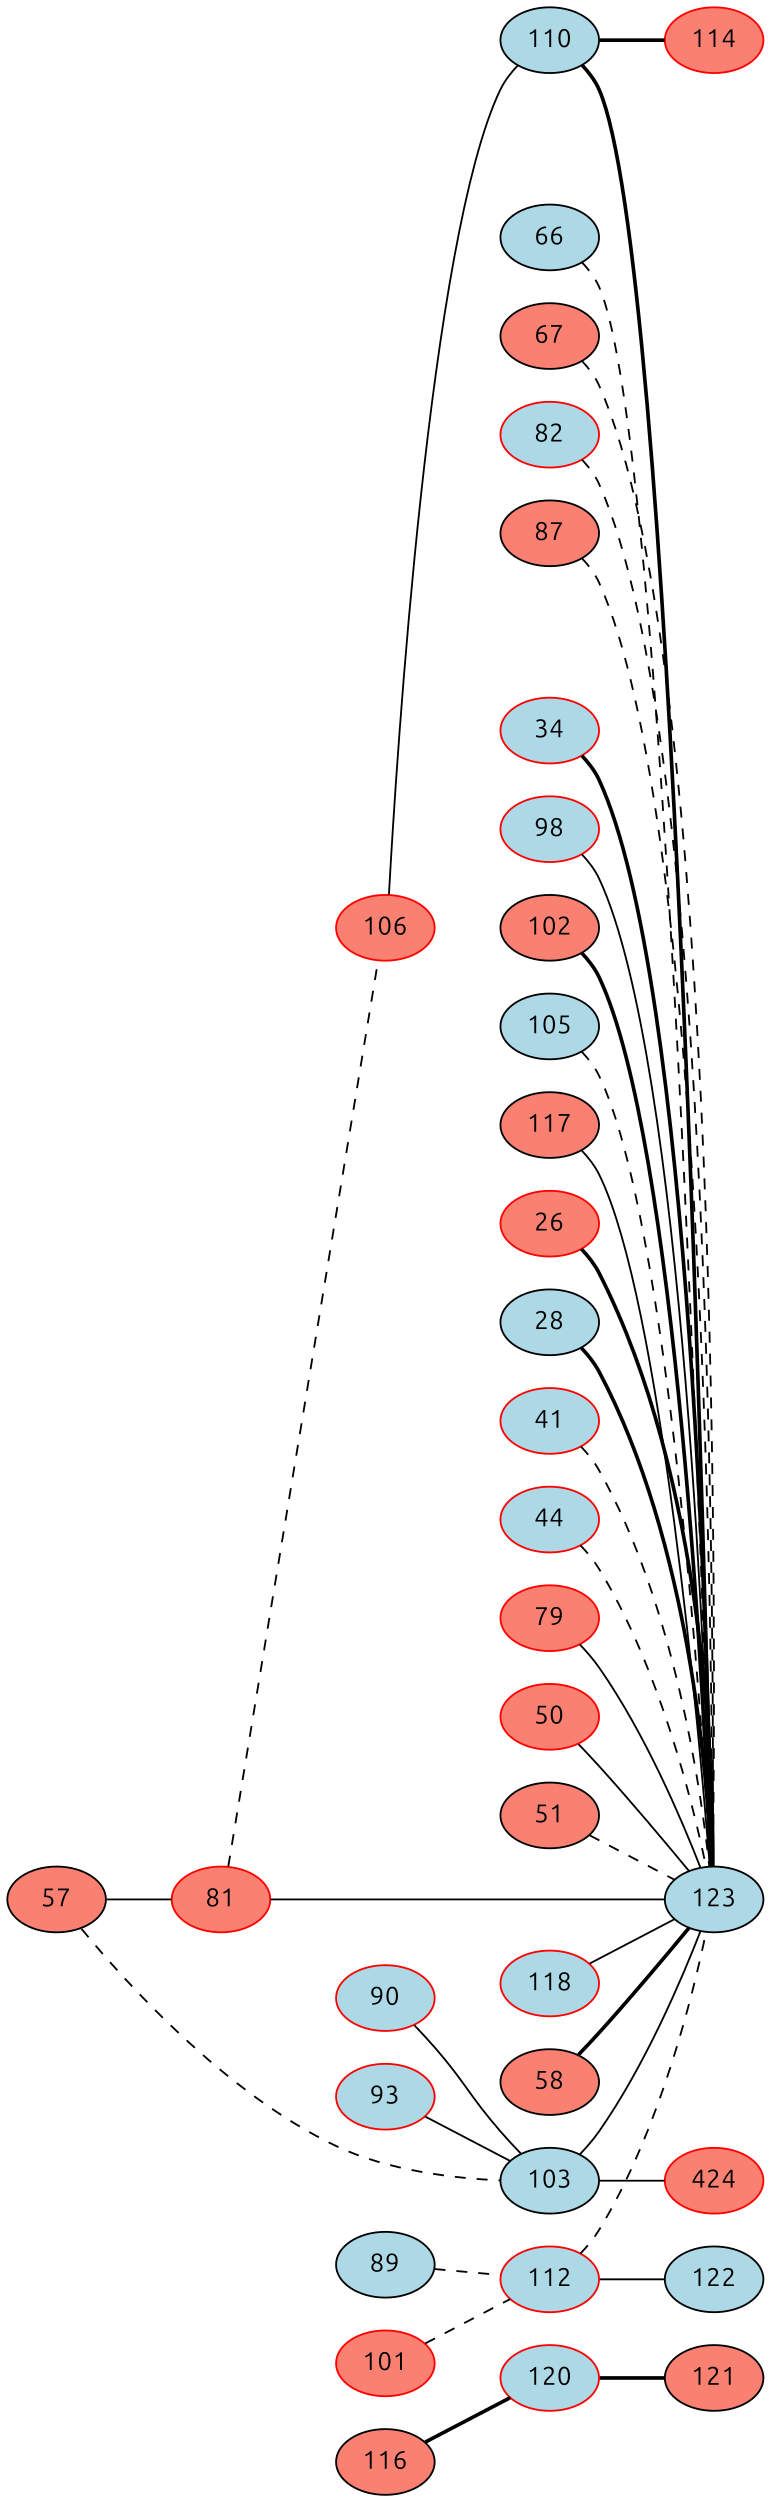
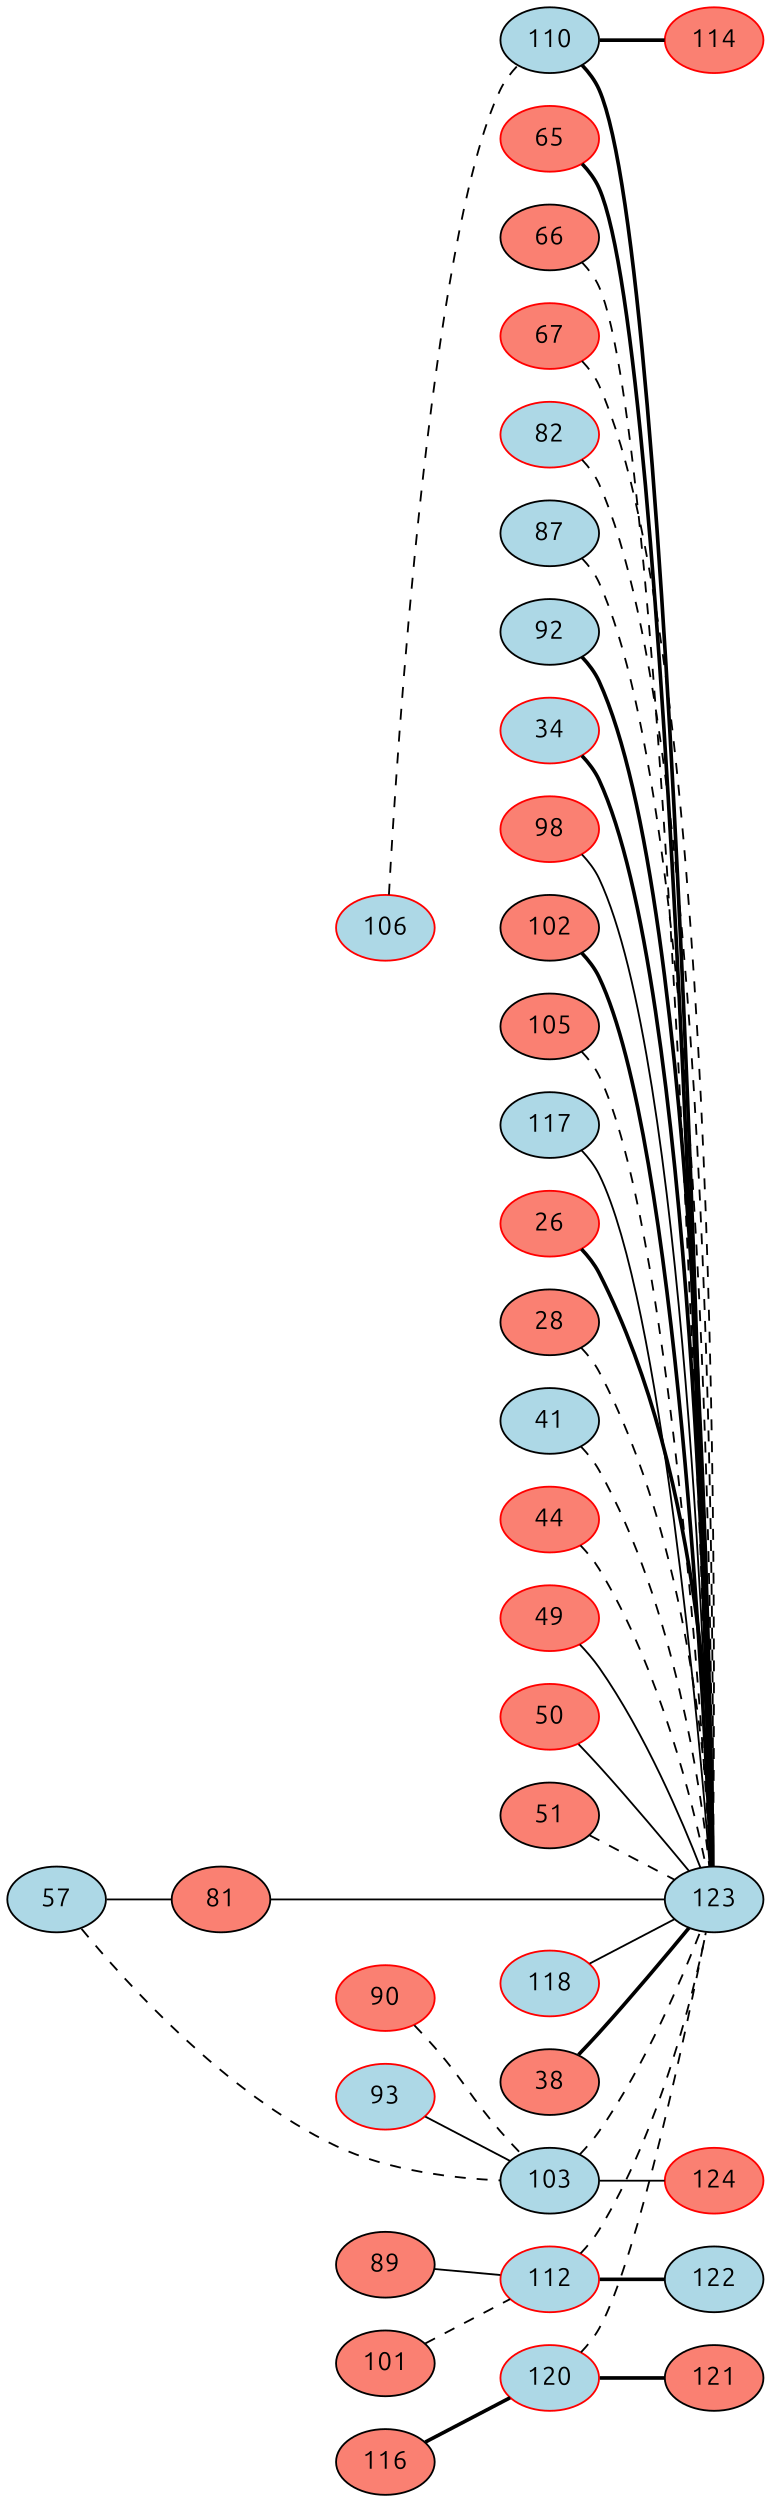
node "65": added
node "66": fillcolor lightblue -> salmon
node "67": color black -> red
edge "110" -- "106": style solid -> dashed
node "87": fillcolor salmon -> lightblue
node "92": added
node "98": fillcolor lightblue -> salmon
node "106": fillcolor salmon -> lightblue
node "105": fillcolor lightblue -> salmon
node "117": fillcolor salmon -> lightblue
node "28": fillcolor lightblue -> salmon
edge "106" -- "81": removed
node "41": color red -> black
node "44": fillcolor lightblue -> salmon
edge "28" -- "123": style bold -> dashed
node "79": label "79" -> "49"
node "57": fillcolor salmon -> lightblue
node "81": color red -> black
node "90": fillcolor lightblue -> salmon
edge "123" -- "103": style solid -> dashed
node "58": label "58" -> "38"
edge "90" -- "103": style solid -> dashed
edge "123" -- "120": added
node "424": label "424" -> "124"
node "89": fillcolor lightblue -> salmon
edge "89" -- "112": style dashed -> solid
edge "112" -- "122": style solid -> bold
node "101": color red -> black
